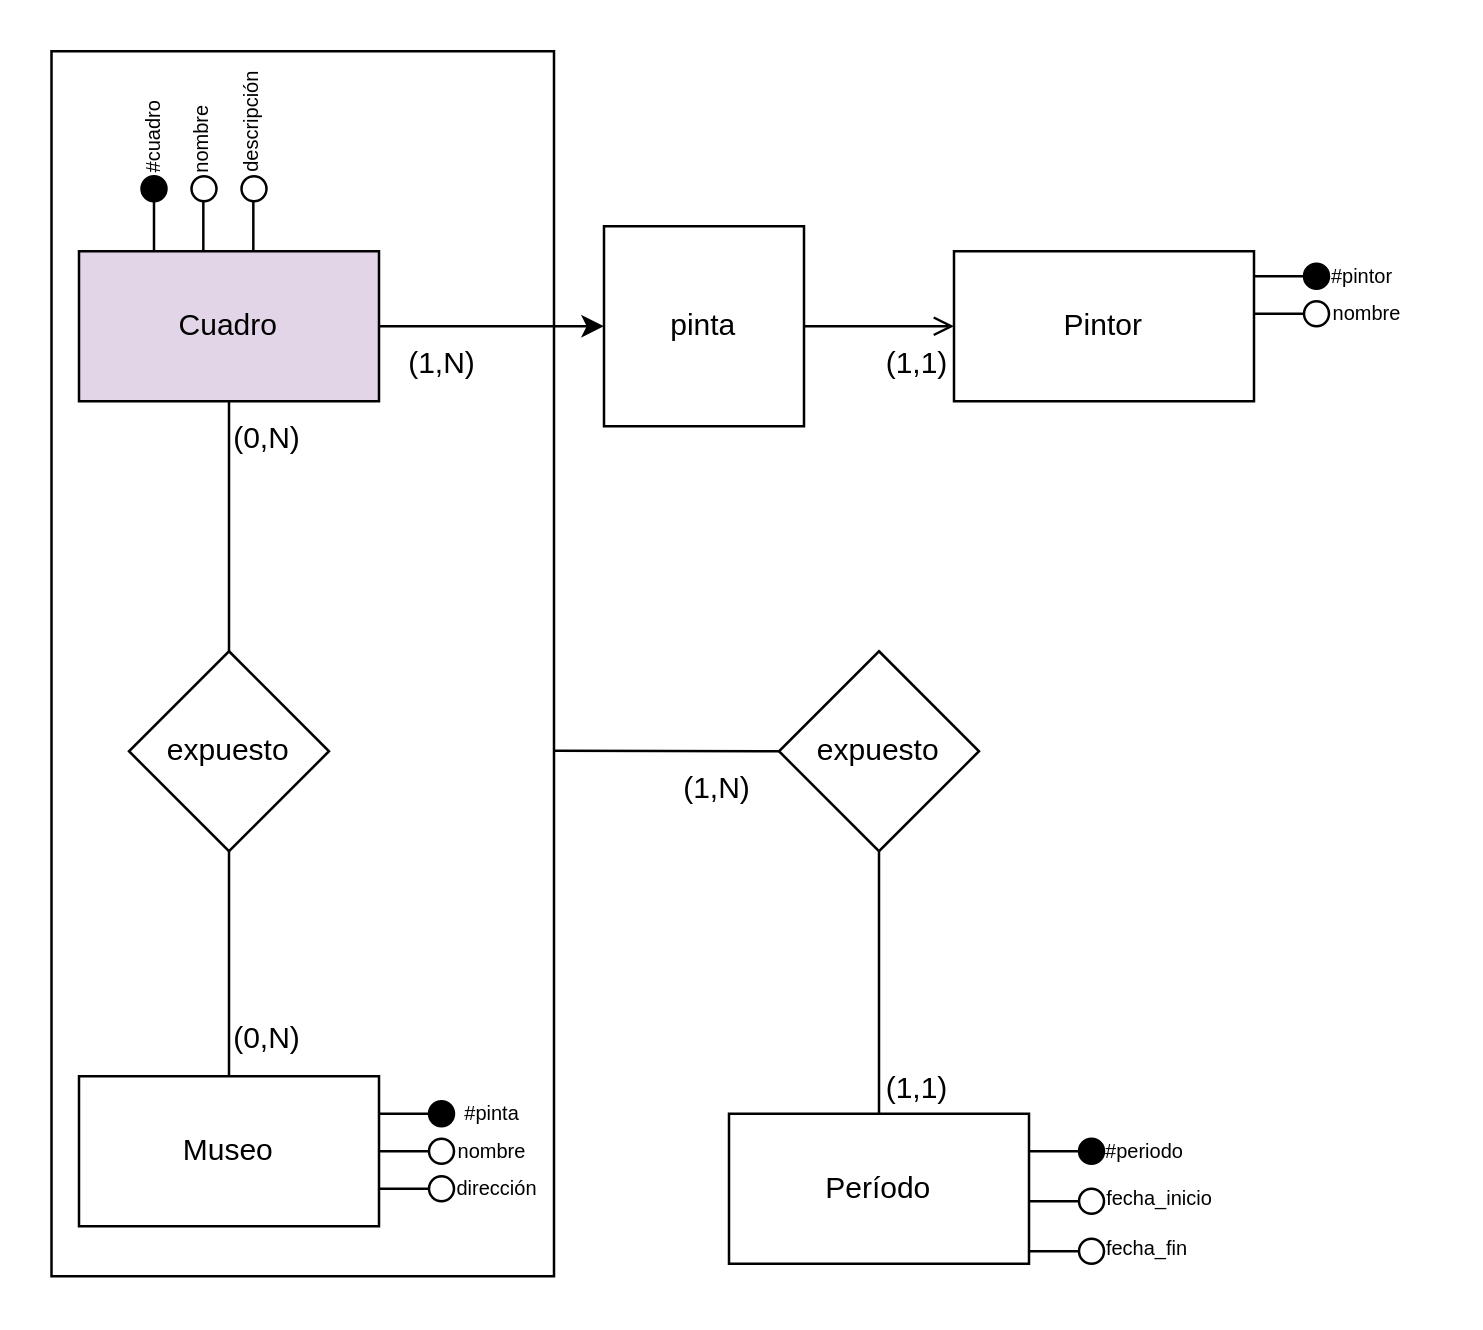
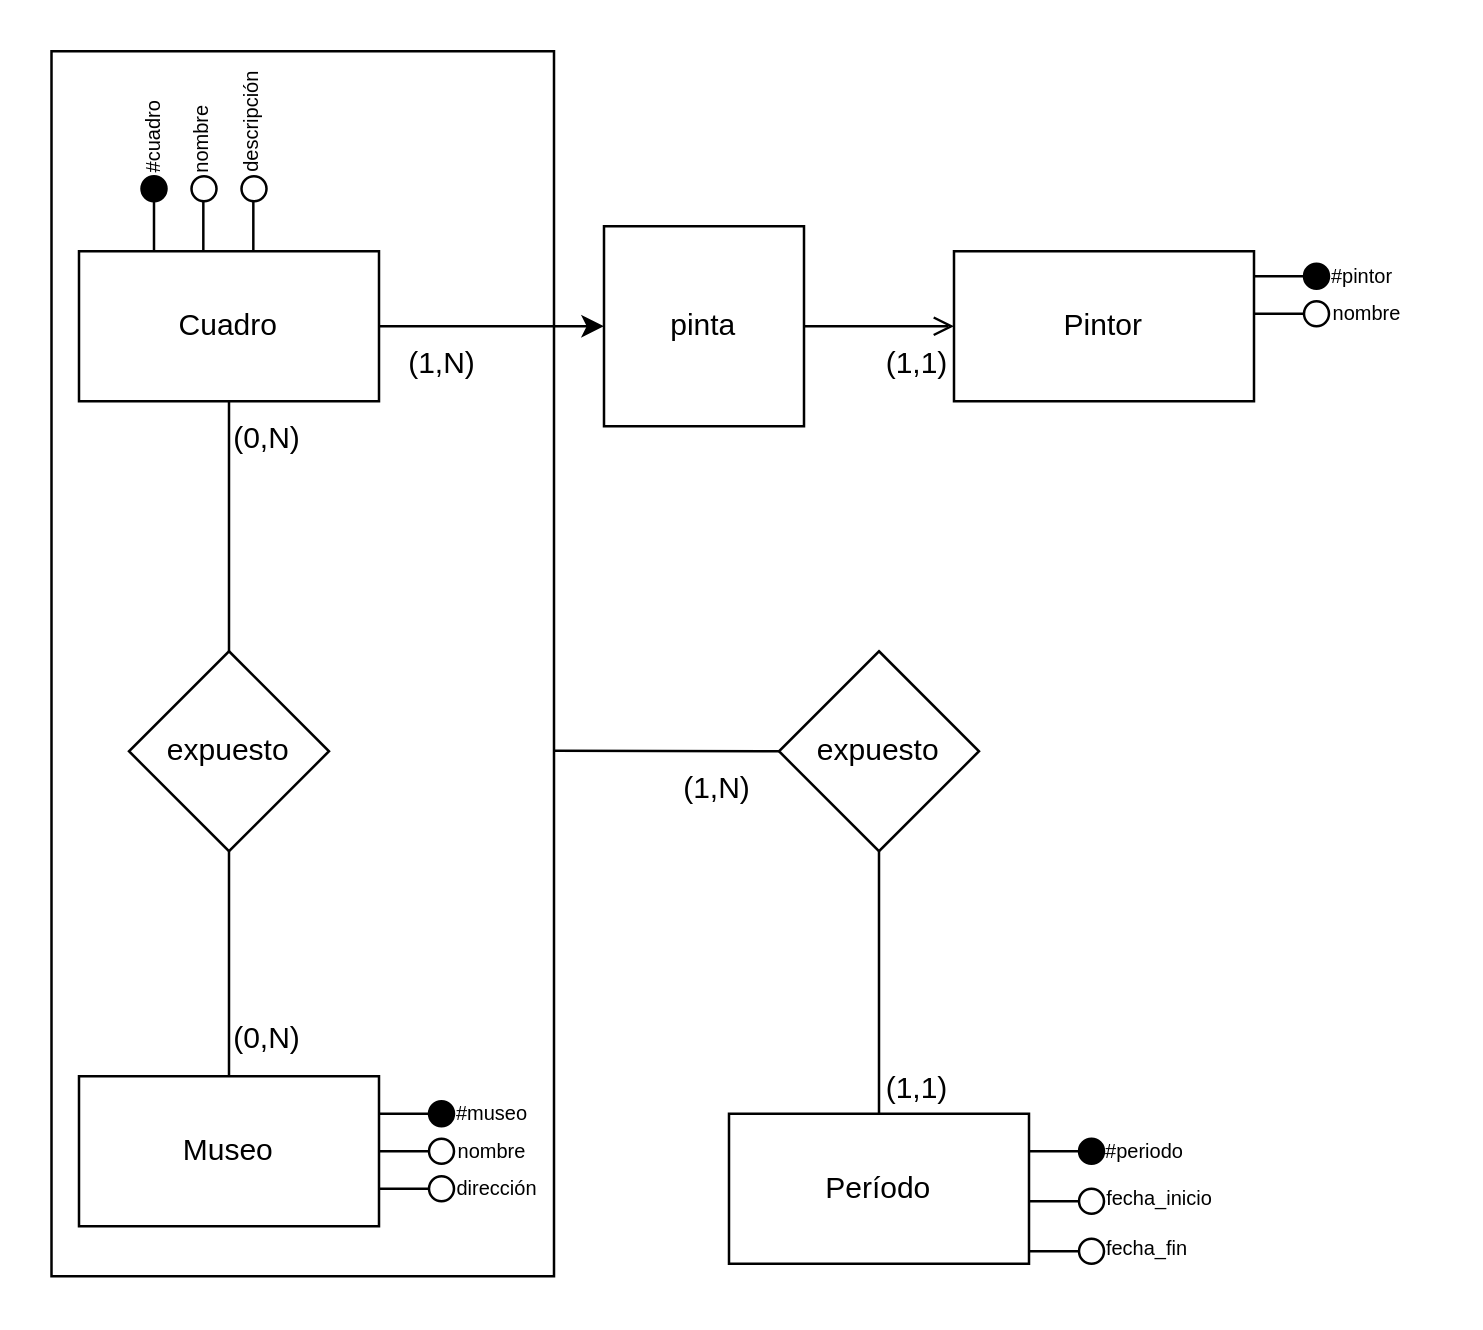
node "Cuadro": fillcolor #e1d5e7 -> #ffffff
node "#pinta": label "#pinta" -> "#museo"
